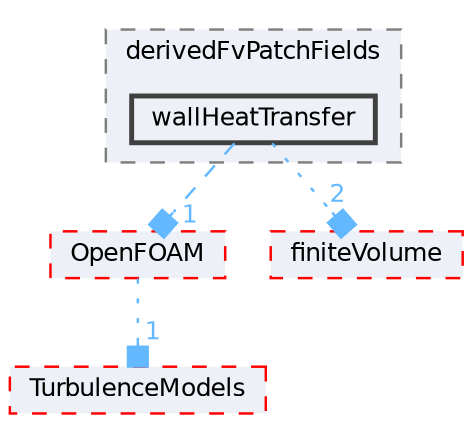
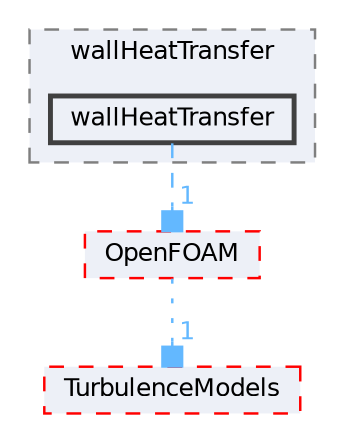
cluster "derivedFvPatchFields": label "derivedFvPatchFields" -> "wallHeatTransfer"
node "finiteVolume": removed
